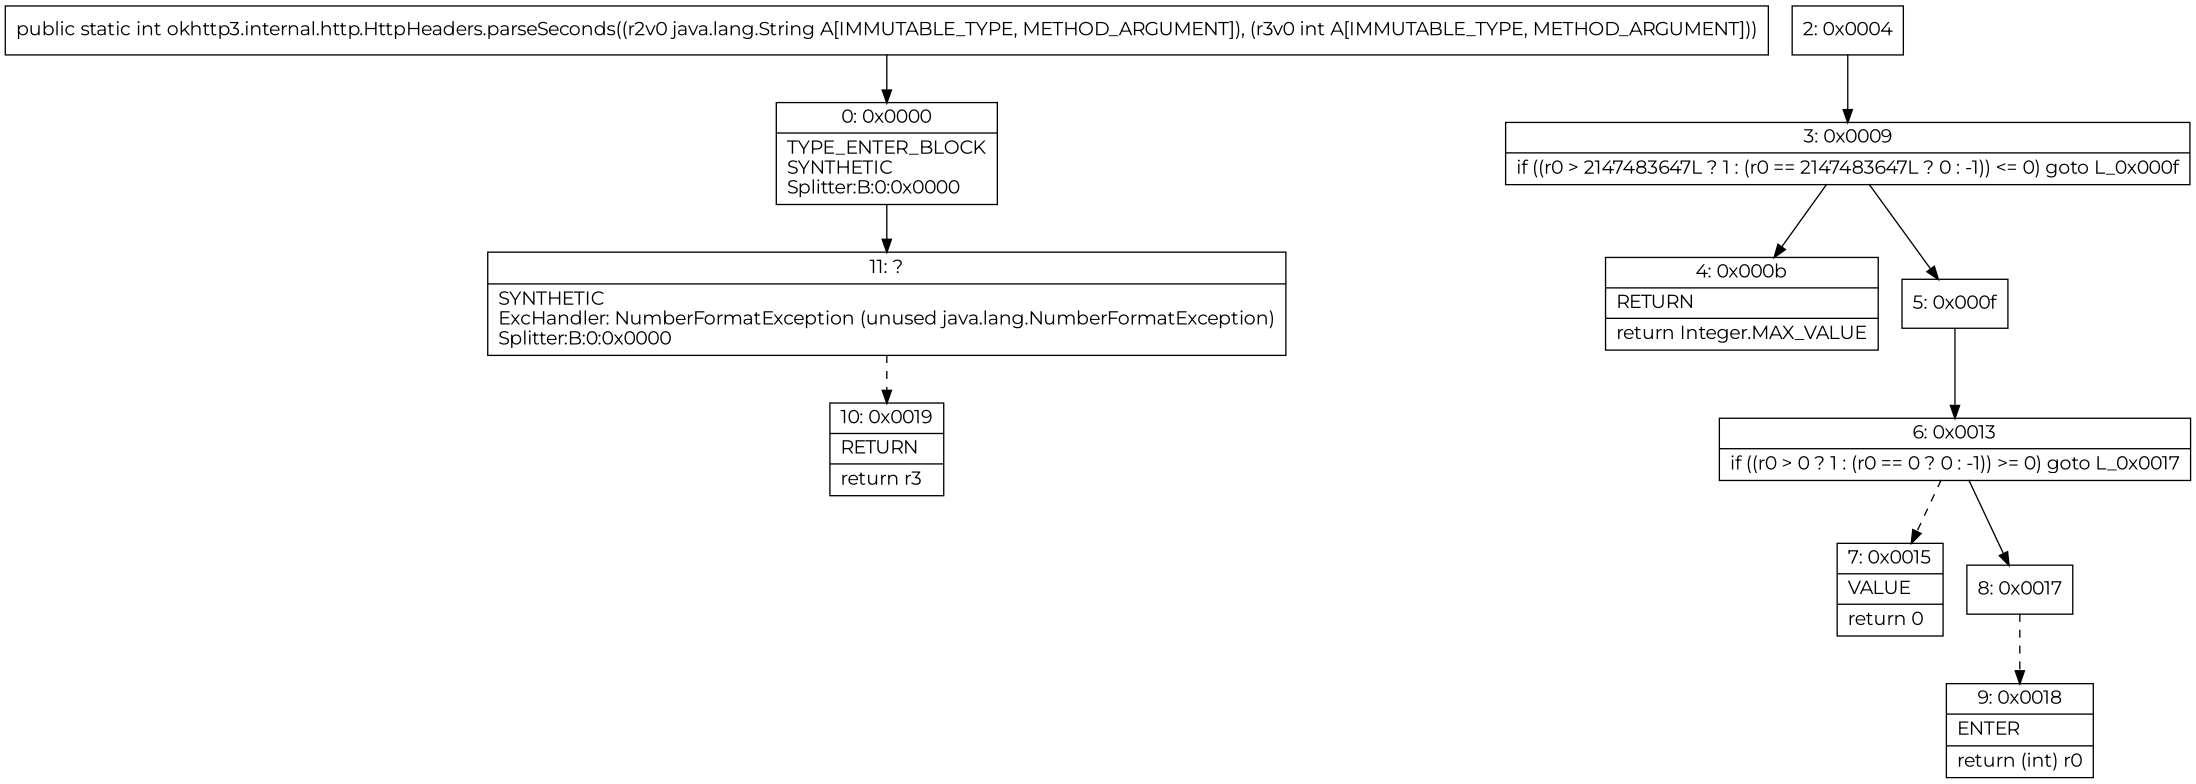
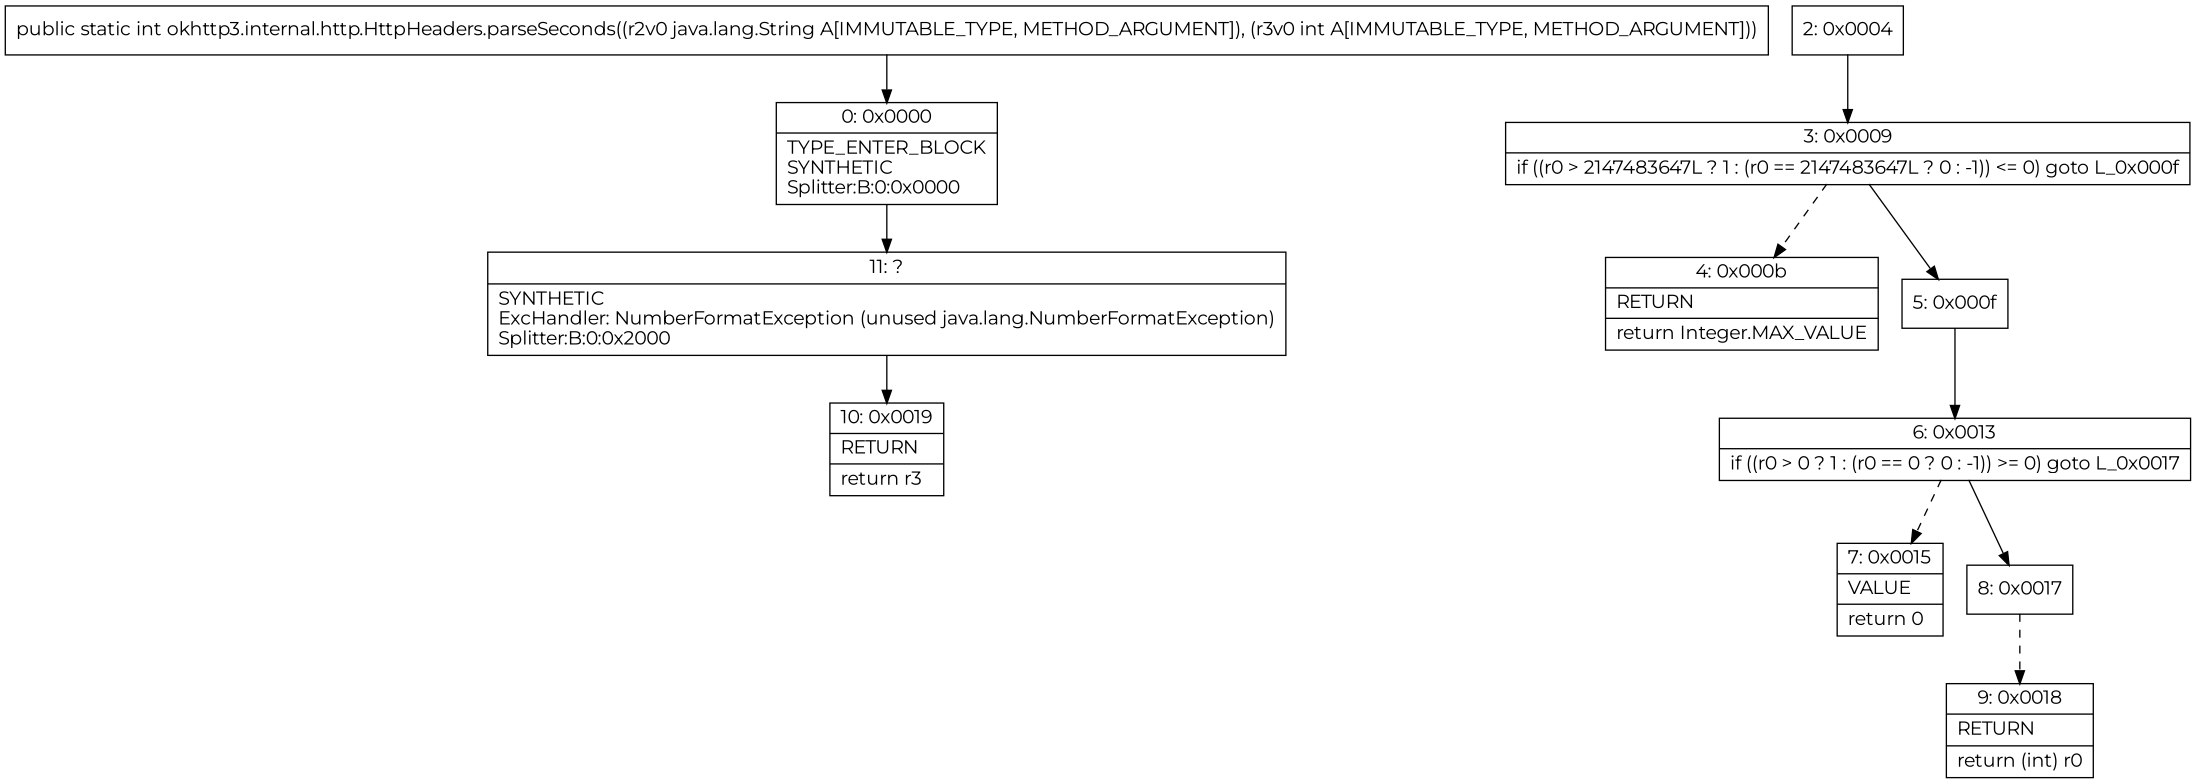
edge "3: 0x0009" -> "4: 0x000b": style solid -> dashed
node "11: ?": text "Splitter:B:0:0x0000" -> "Splitter:B:0:0x2000"
edge "11: ?" -> "10: 0x0019": style dashed -> solid
node "9: 0x0018": text "ENTER" -> "RETURN"
